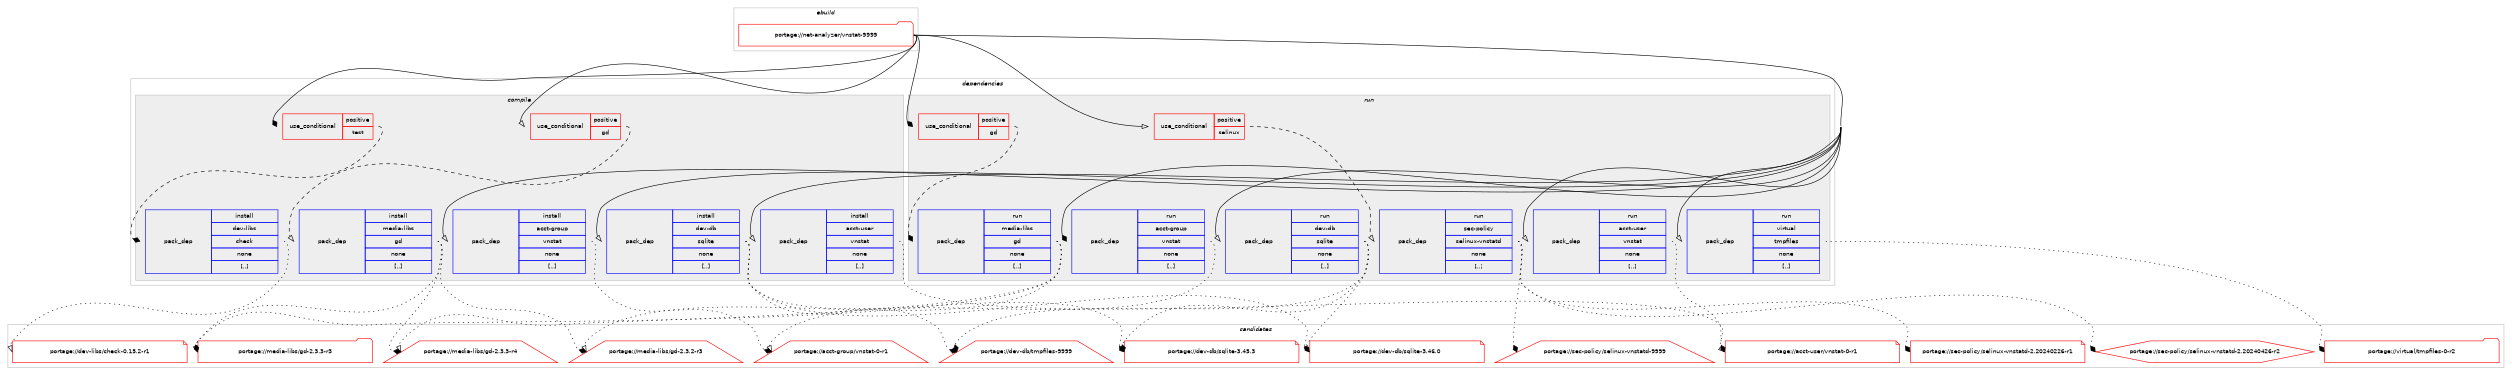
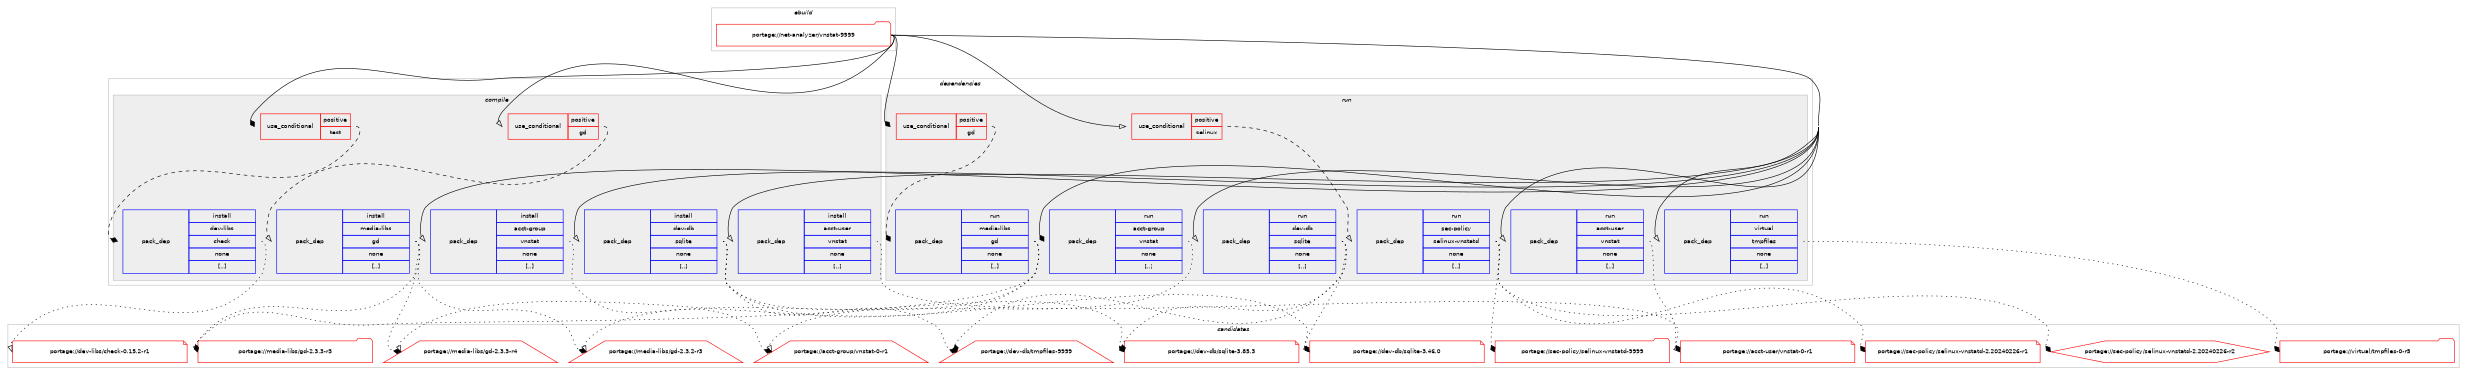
node "portage://dev-db/sqlite-3.45.3": label "portage://dev-db/sqlite-3.45.3" -> "portage://dev-db/sqlite-3.85.3"
node "portage://sec-policy/selinux-vnstatd-9999": shape trapezium -> folder
node "portage://sec-policy/selinux-vnstatd-2.20240426-r2": label "portage://sec-policy/selinux-vnstatd-2.20240426-r2" -> "portage://sec-policy/selinux-vnstatd-2.20240226-r2"
node "portage://virtual/tmpfiles-0-r2": label "portage://virtual/tmpfiles-0-r2" -> "portage://virtual/tmpfiles-0-r5"
